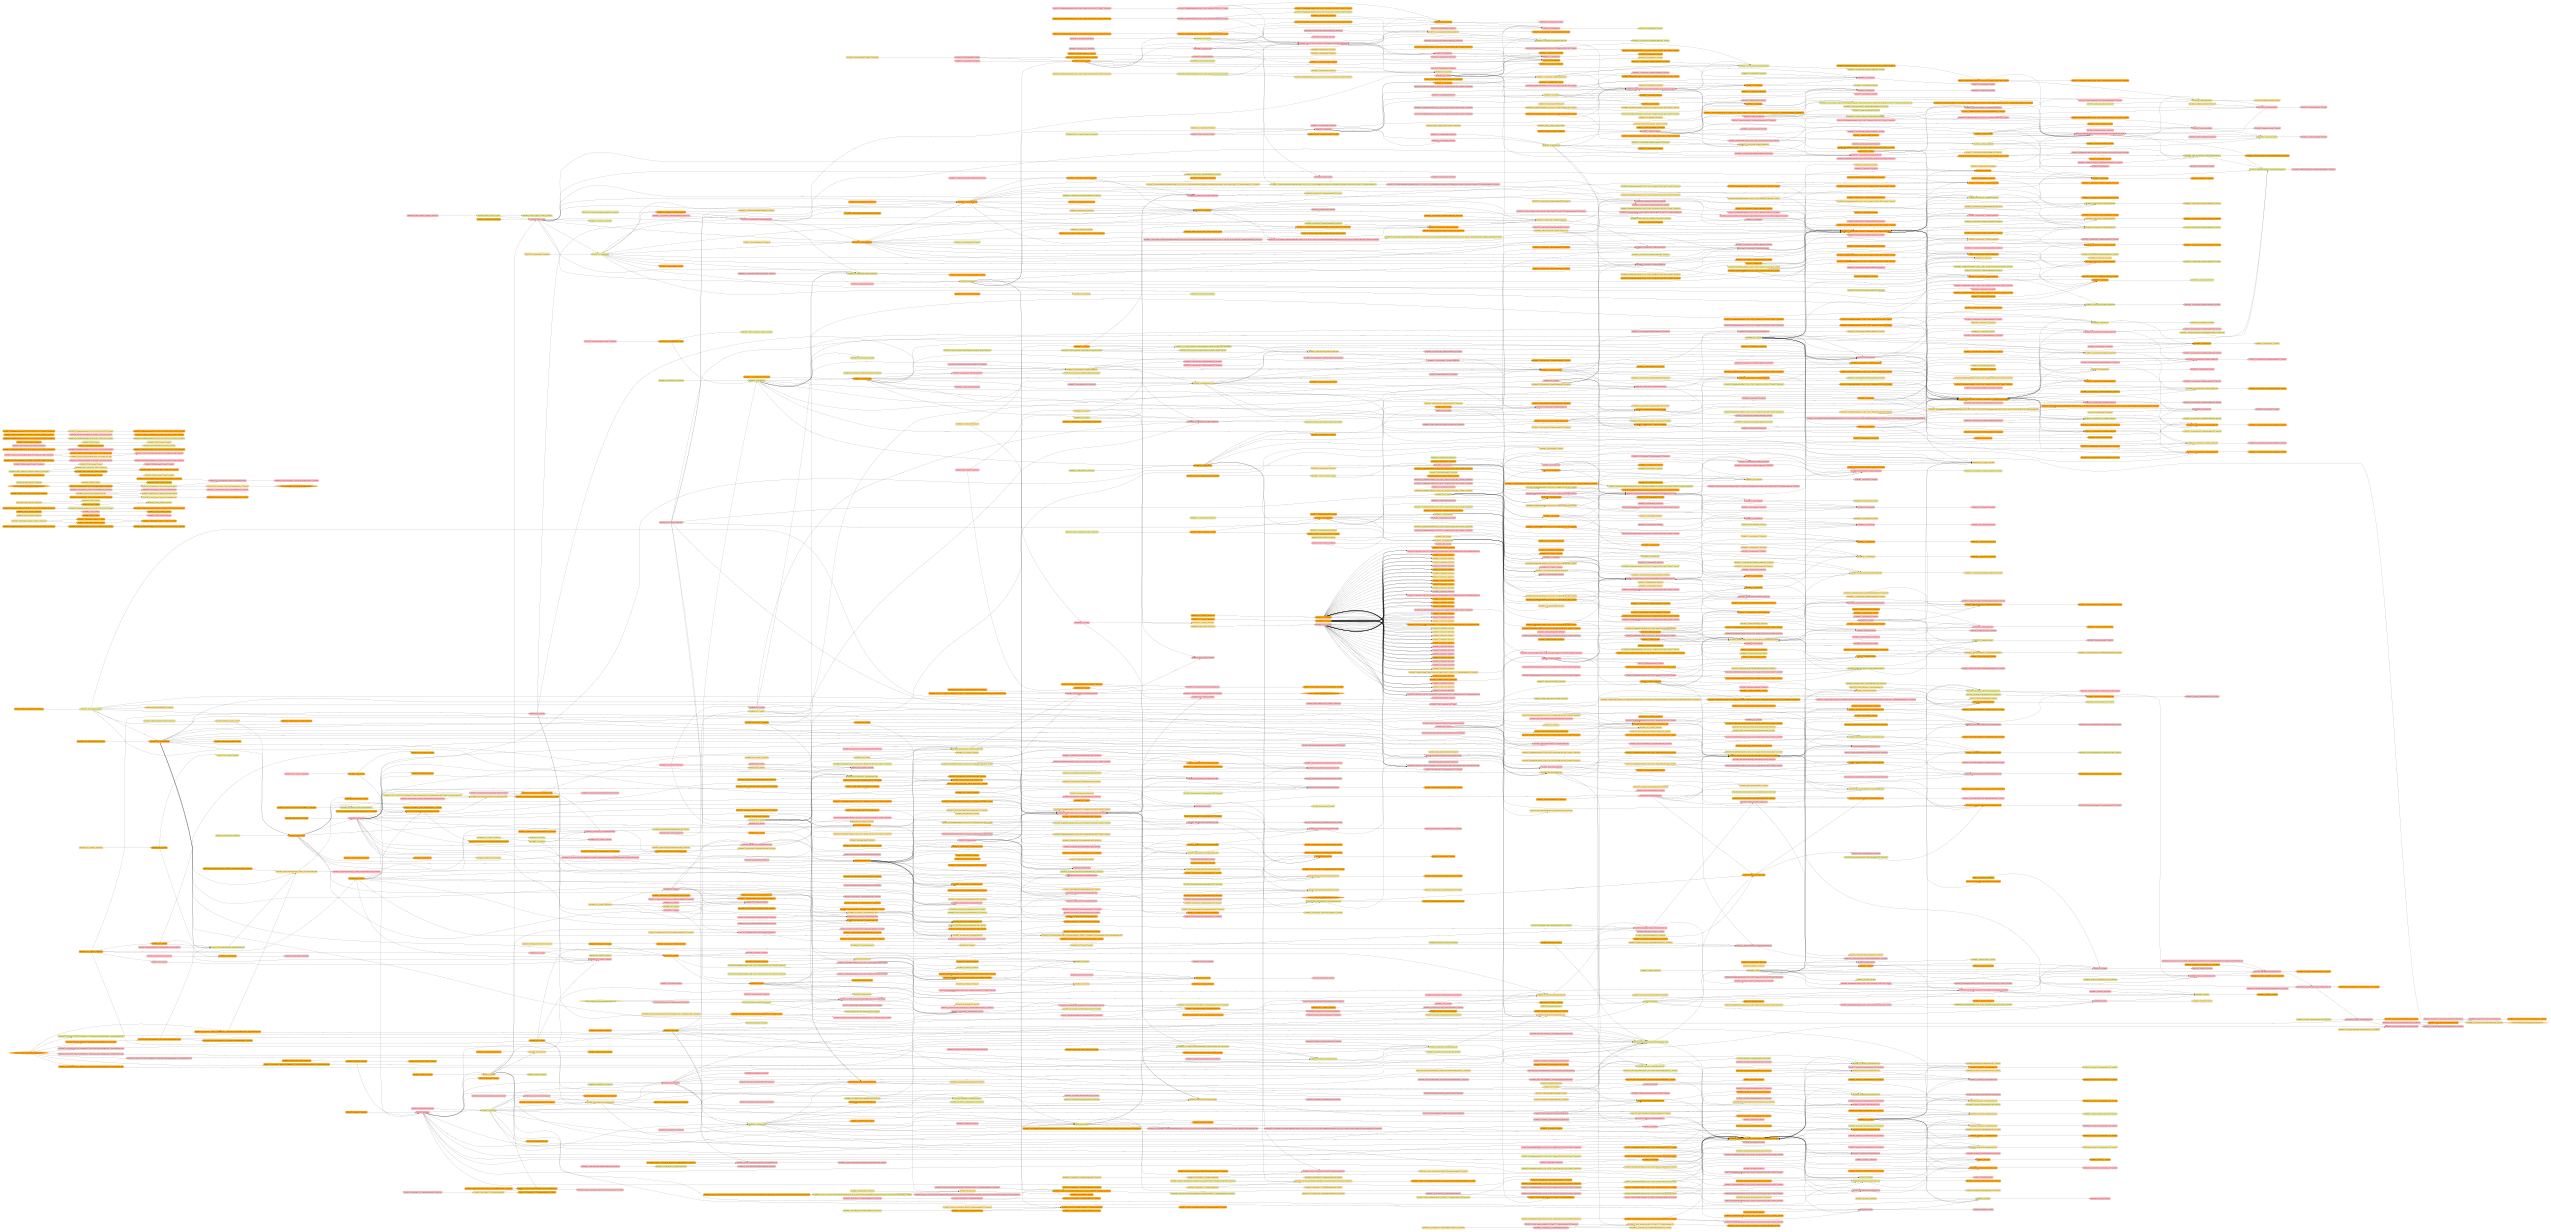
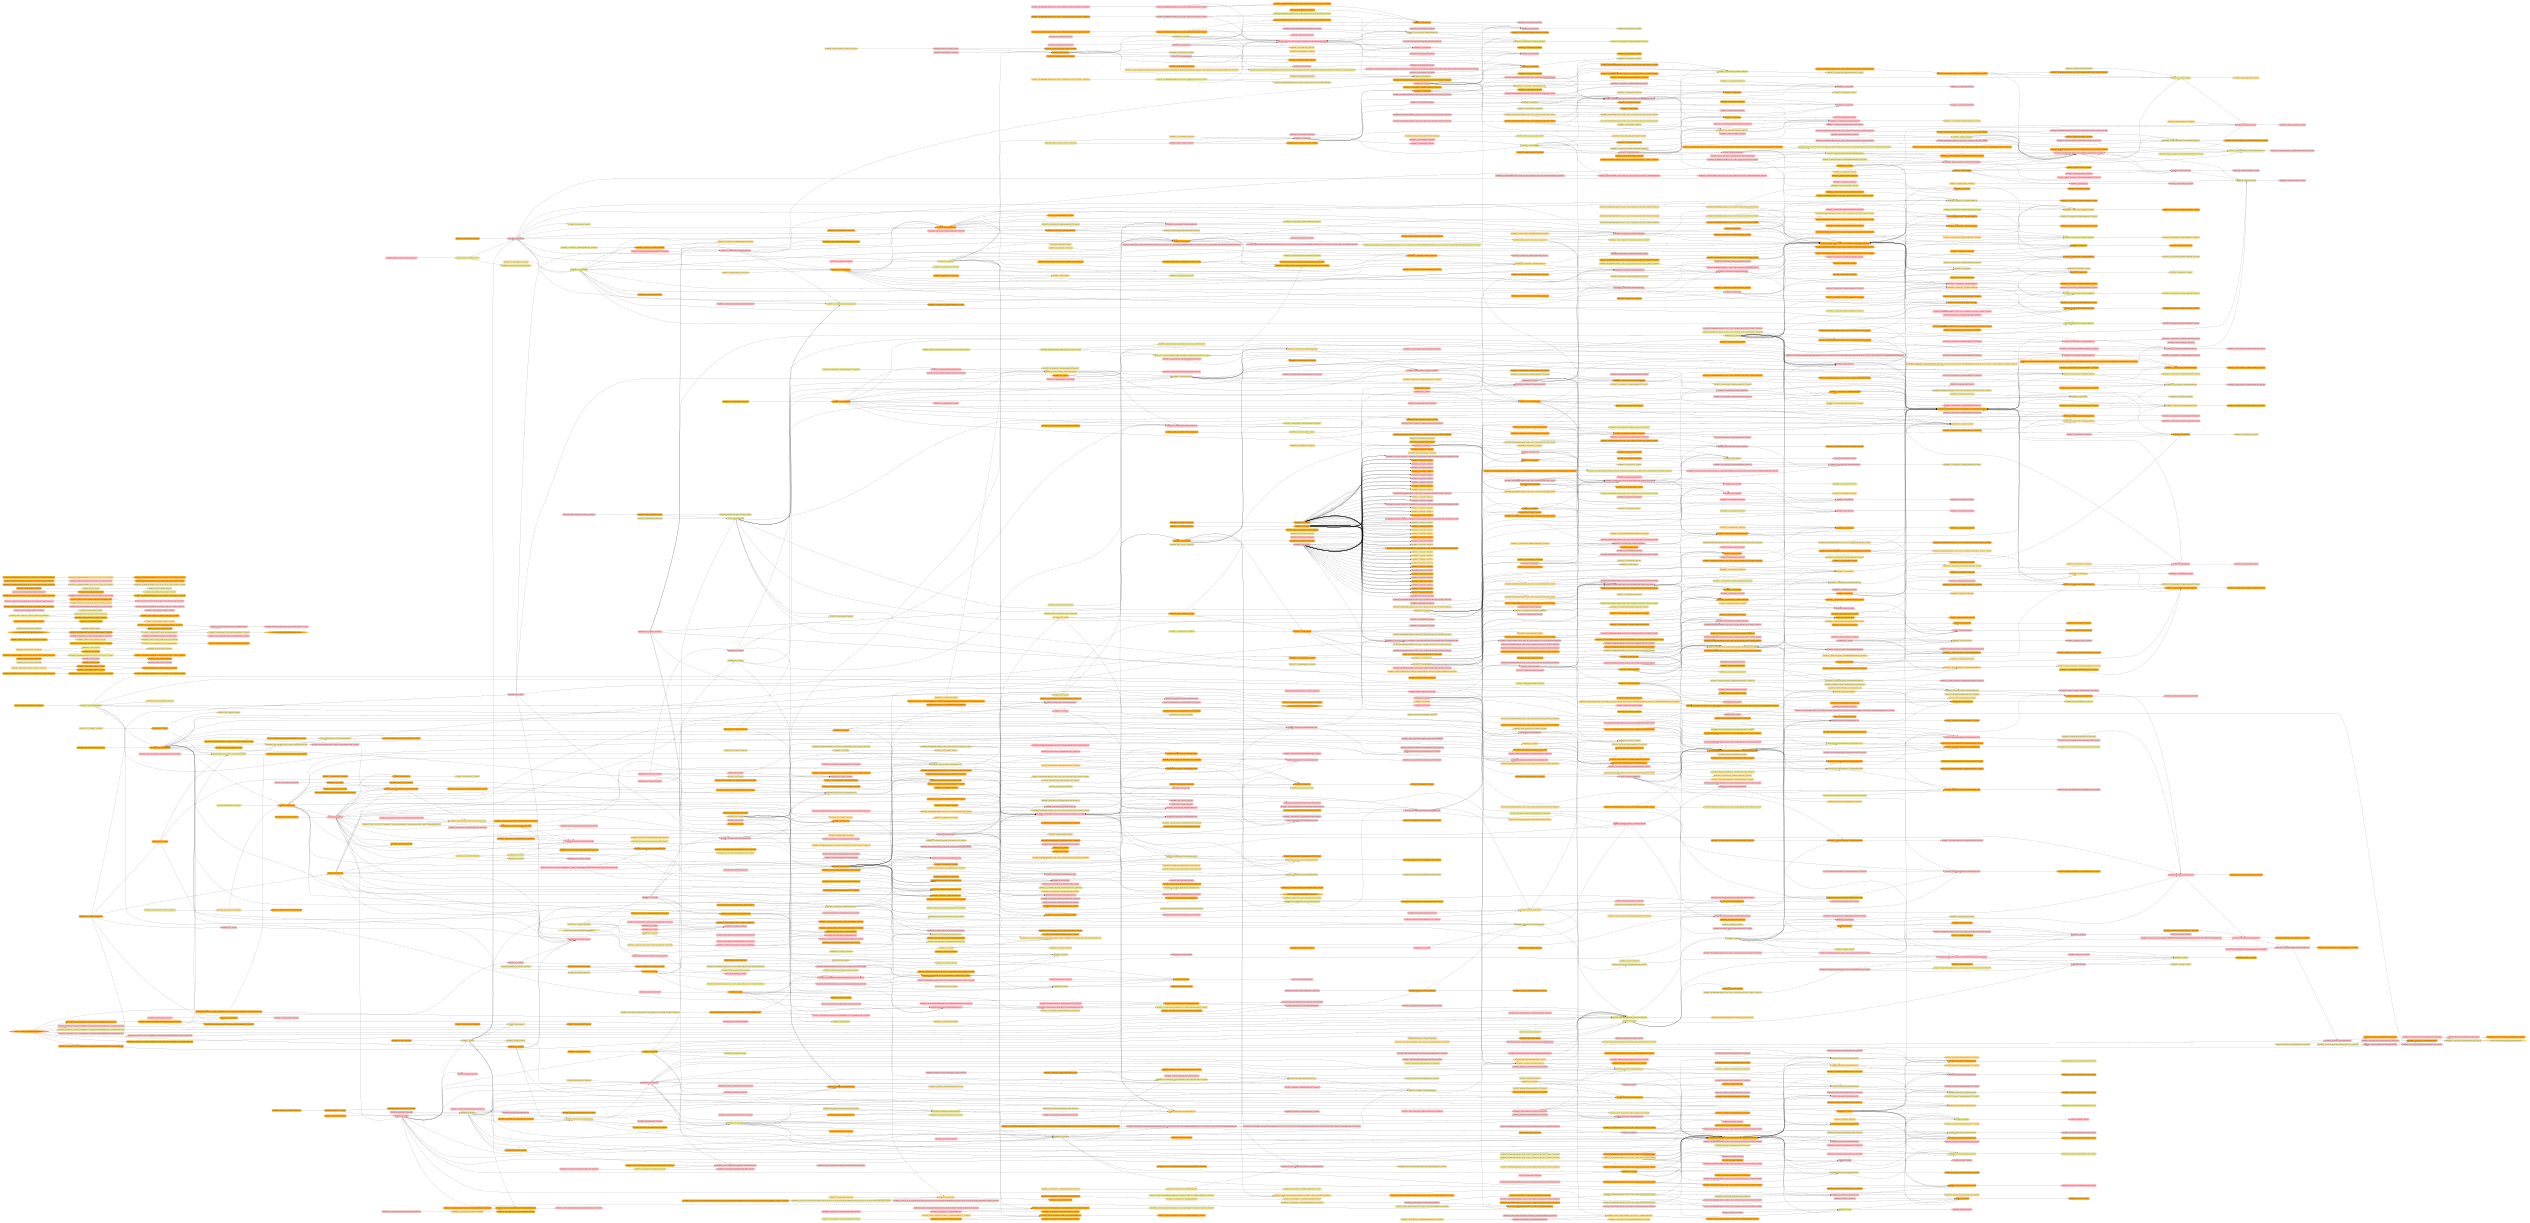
node "CE0x5d406e0": fillcolor lightpink -> orange
node "CE0x5ce3580": fillcolor khaki -> orange
node "CE0x5ca0b30": added
node "CE0x5ca91d0": removed
node "CE0x5d47530": fillcolor orange -> lightpink
node "CE0x5d43730": fillcolor orange -> lightpink
